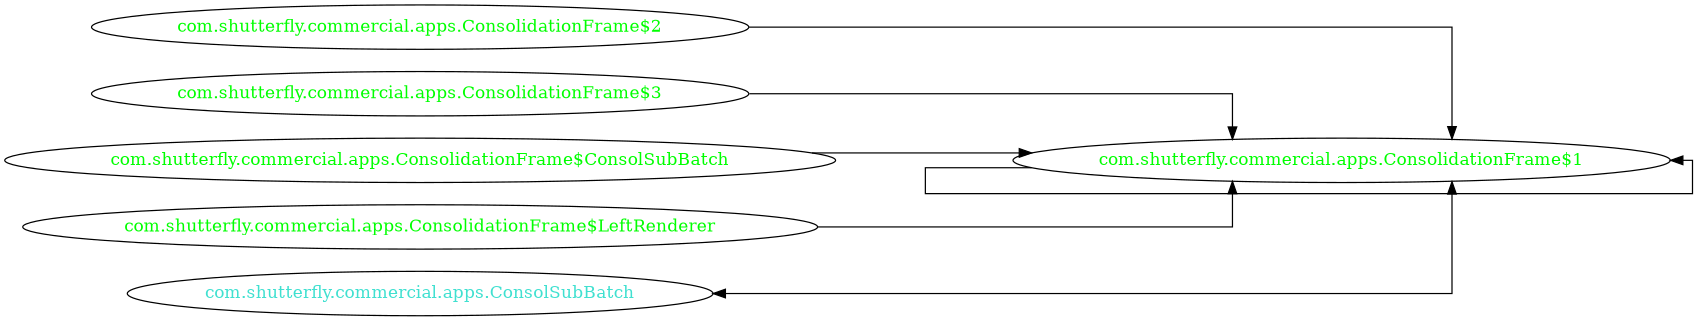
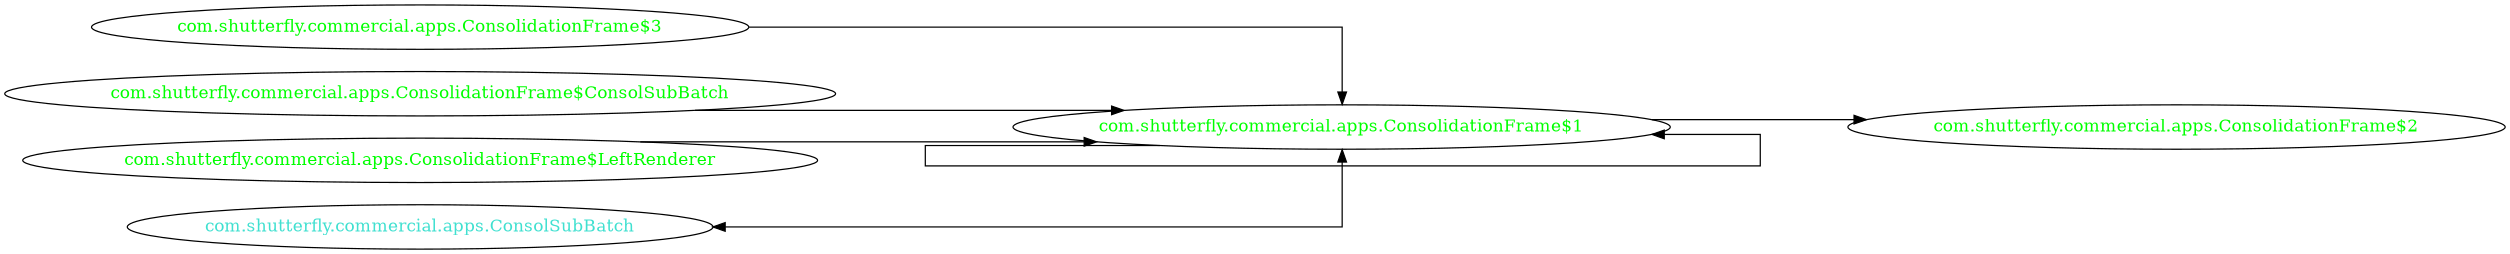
edge "com.shutterfly.commercial.apps.ConsolidationFrame$2" -> "com.shutterfly.commercial.apps.ConsolidationFrame$1": reversed
